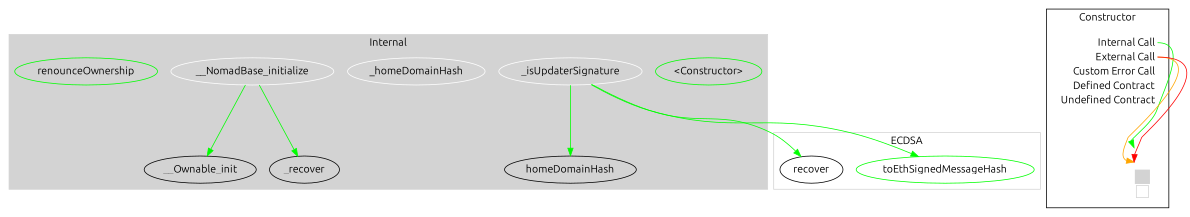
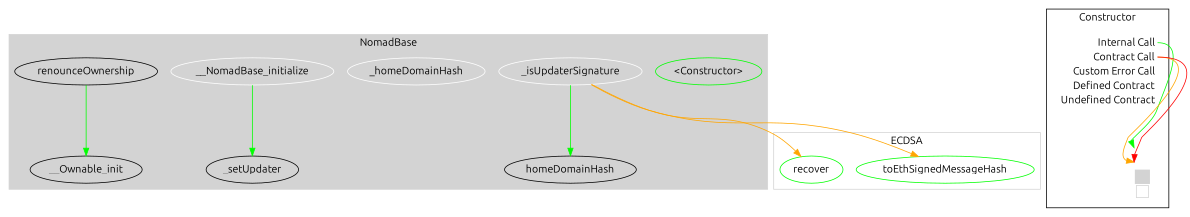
cluster "Internal": label "Internal" -> "NomadBase"
node "Internal Call": text "External Call" -> "Contract Call"
node "renounceOwnership": color green -> black
edge "__NomadBase_initialize" -> "__Ownable_init": now "renounceOwnership" -> "__Ownable_init"
edge "_isUpdaterSignature" -> "recover": color green -> orange
edge "_isUpdaterSignature" -> "toEthSignedMessageHash": color green -> orange
node "_recover": label "_recover" -> "_setUpdater"
node "recover": color black -> green
